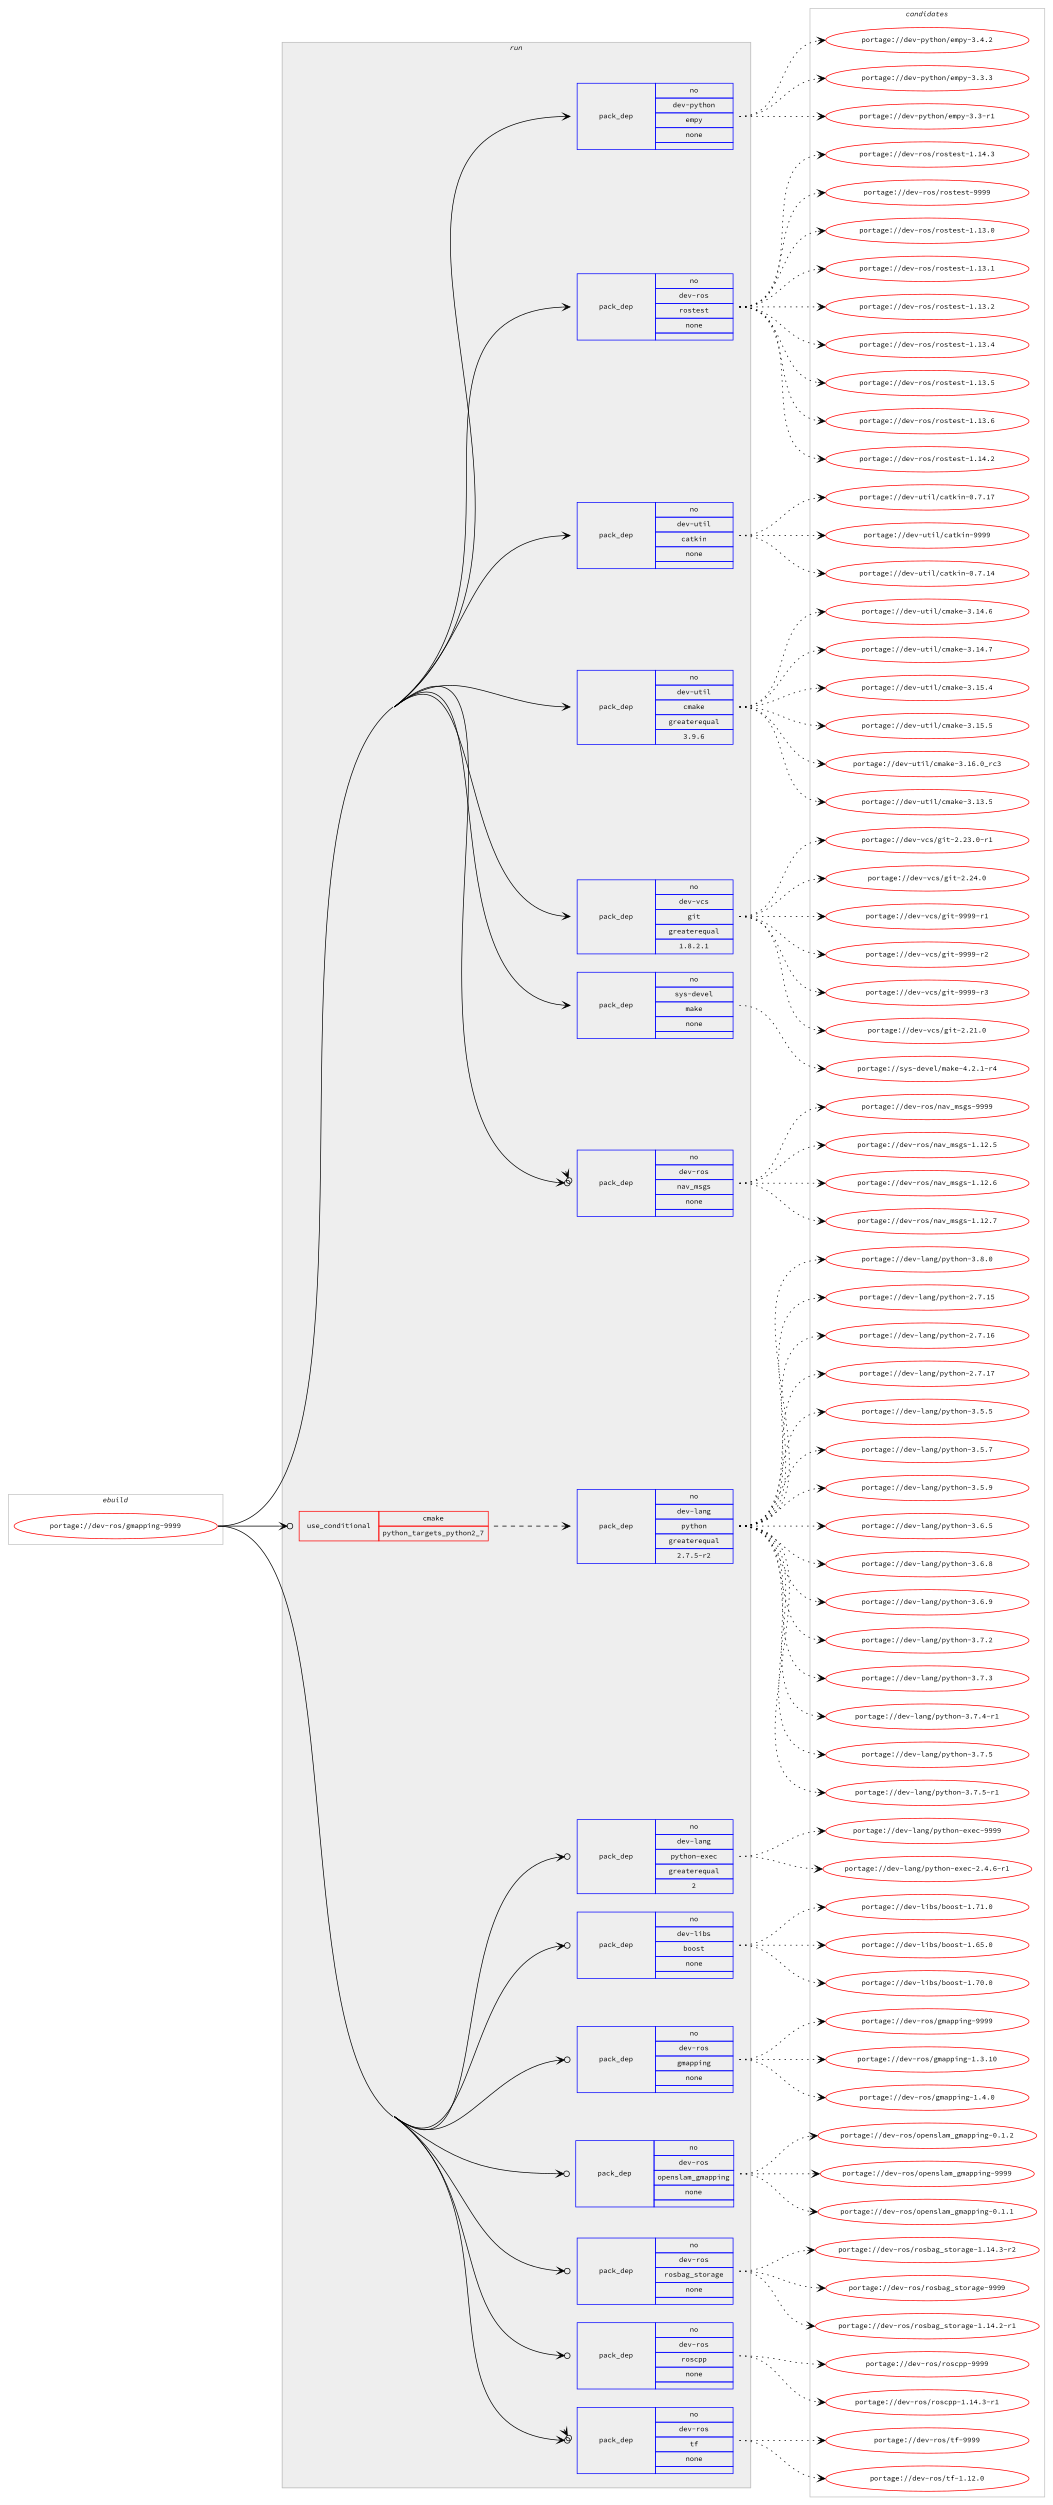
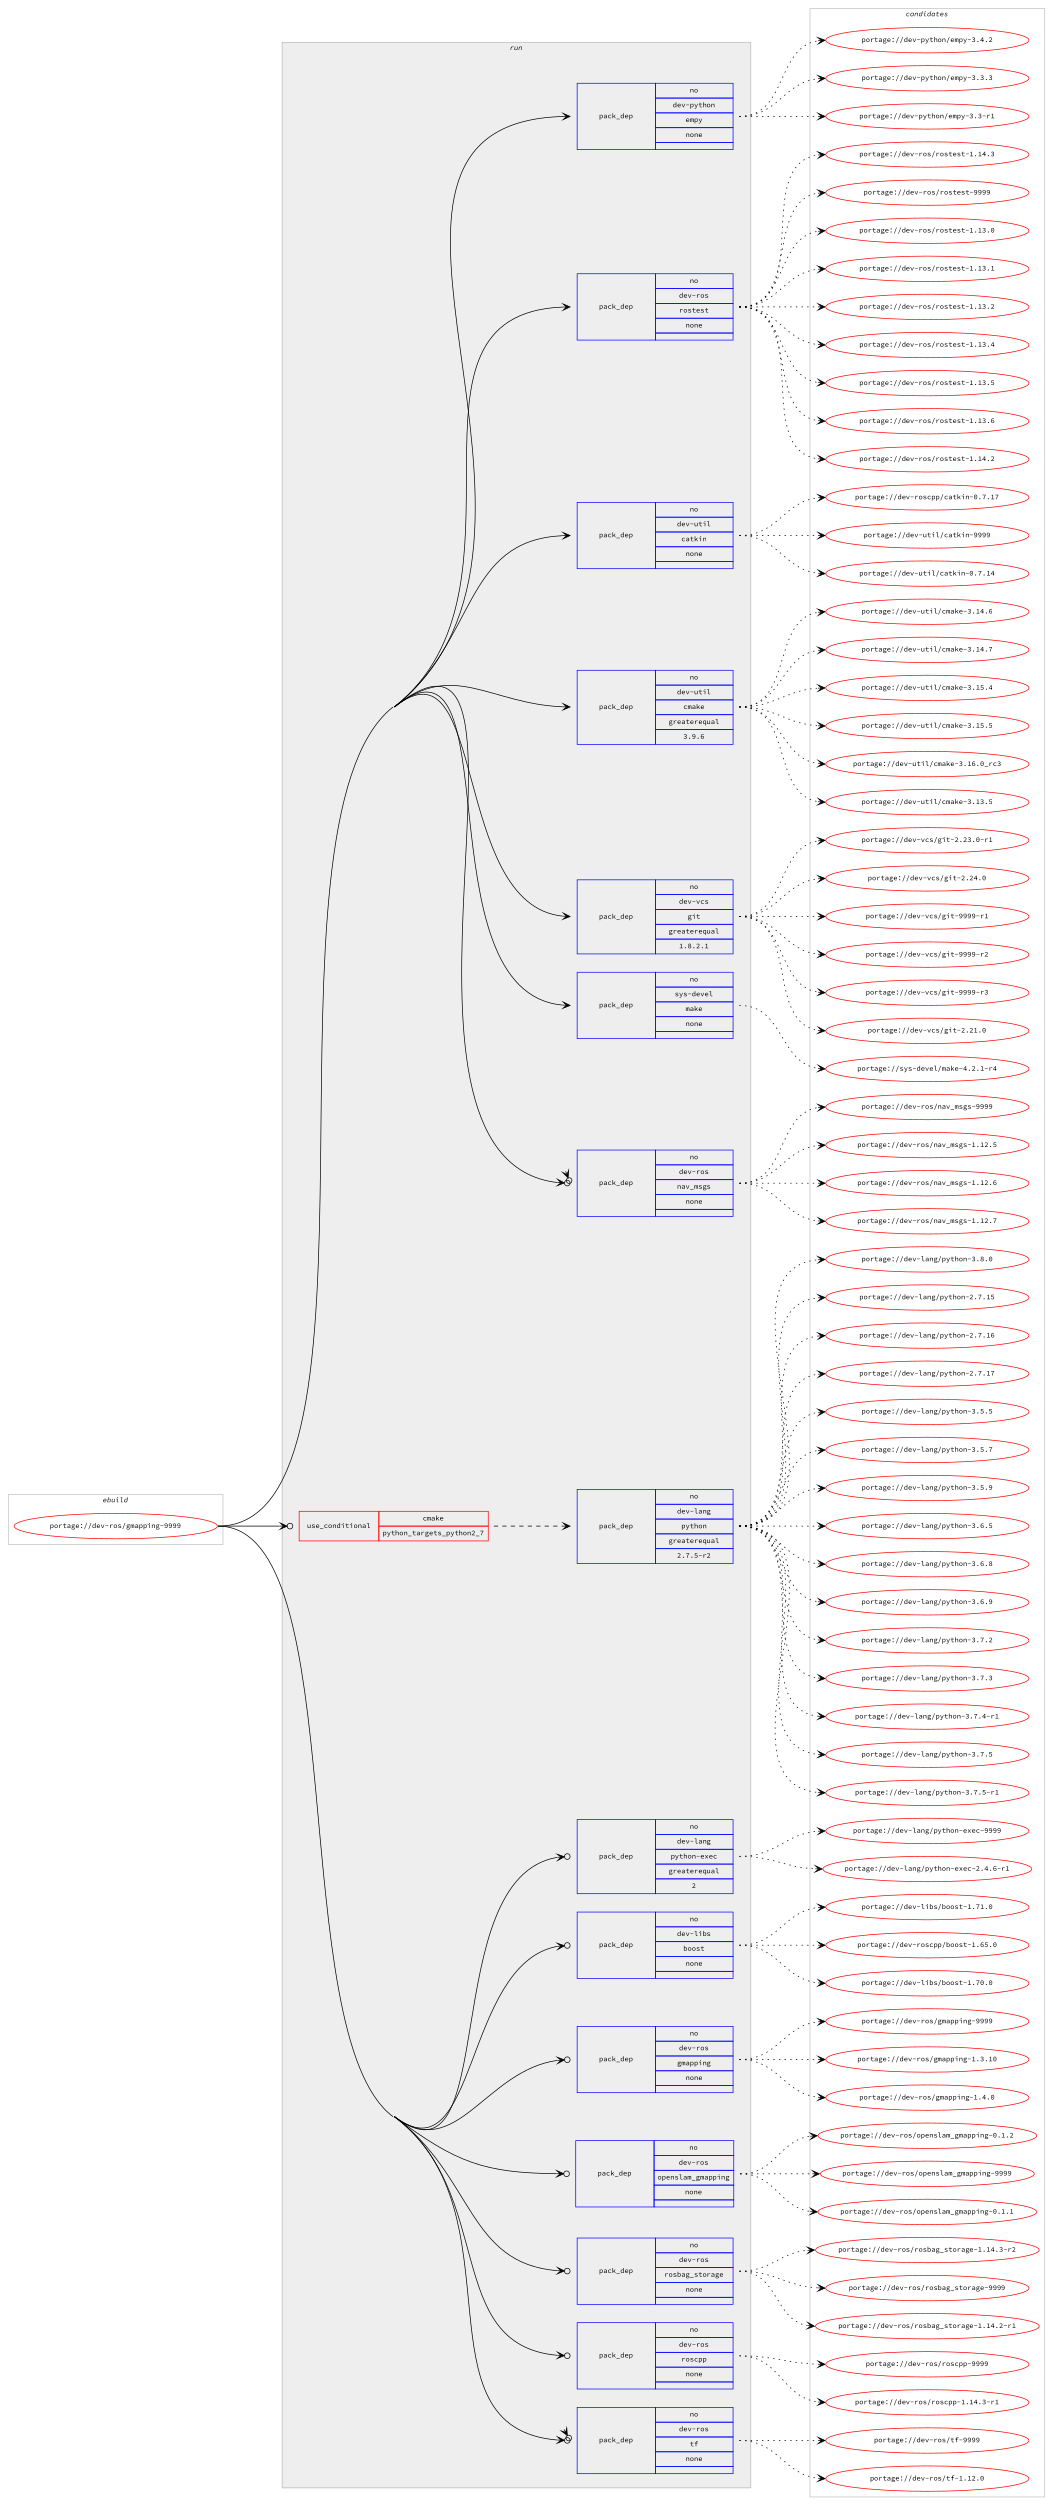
node "portage://dev-util/catkin-0.7.17": label "portage://dev-util/catkin-0.7.17" -> "portage://dev-roscpp/catkin-0.7.17"
node "portage://dev-libs/boost-1.65.0": label "portage://dev-libs/boost-1.65.0" -> "portage://dev-roscpp/boost-1.65.0"
